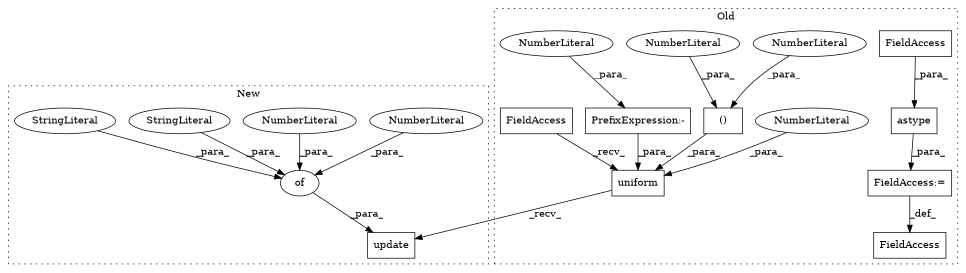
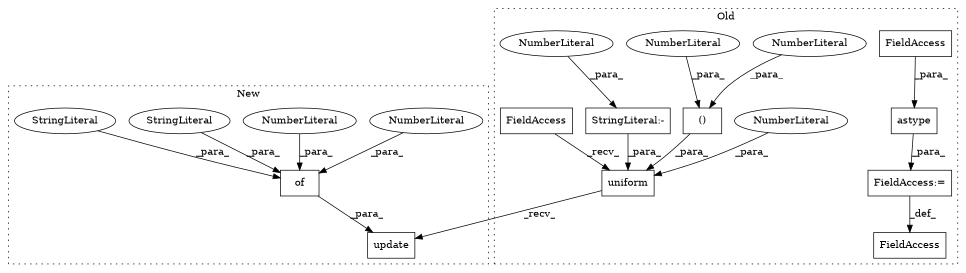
node "PrefixExpression:-": label "PrefixExpression:-" -> "StringLiteral:-"
node "of": shape ellipse -> box
